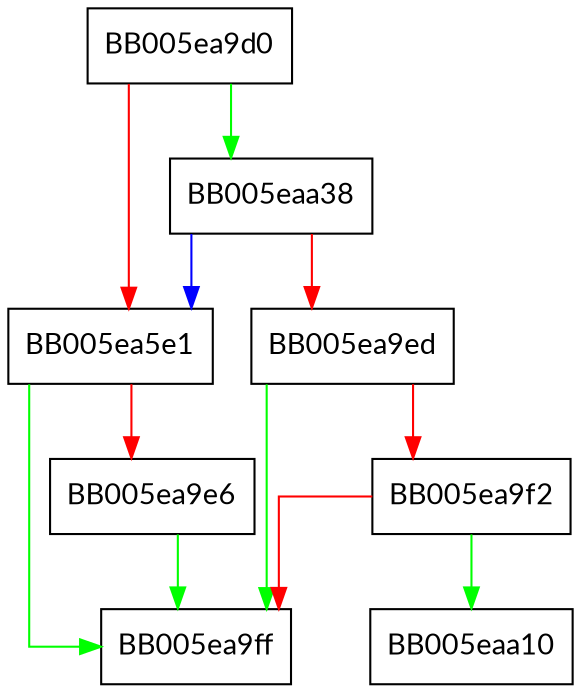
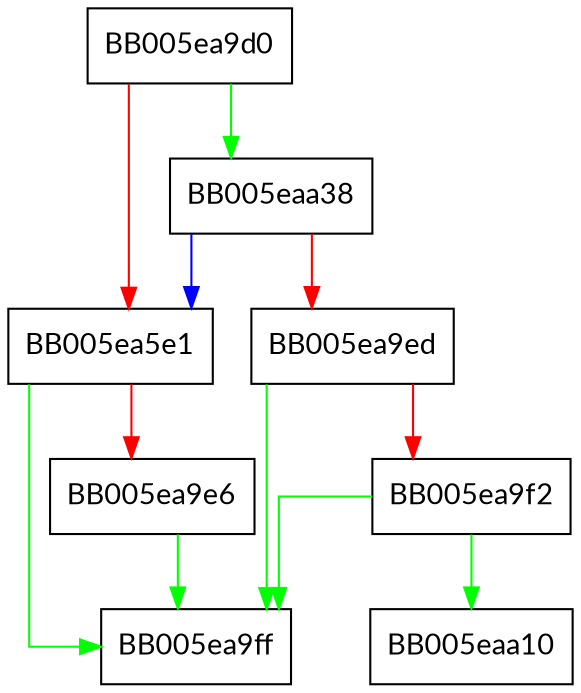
edge "BB005ea9f2" -> "BB005ea9ff": color red -> green
